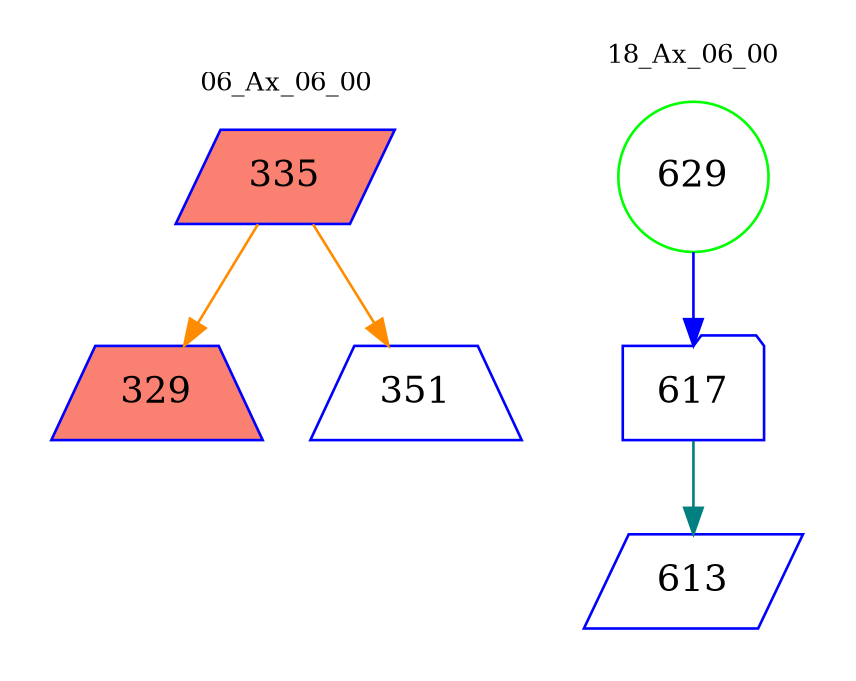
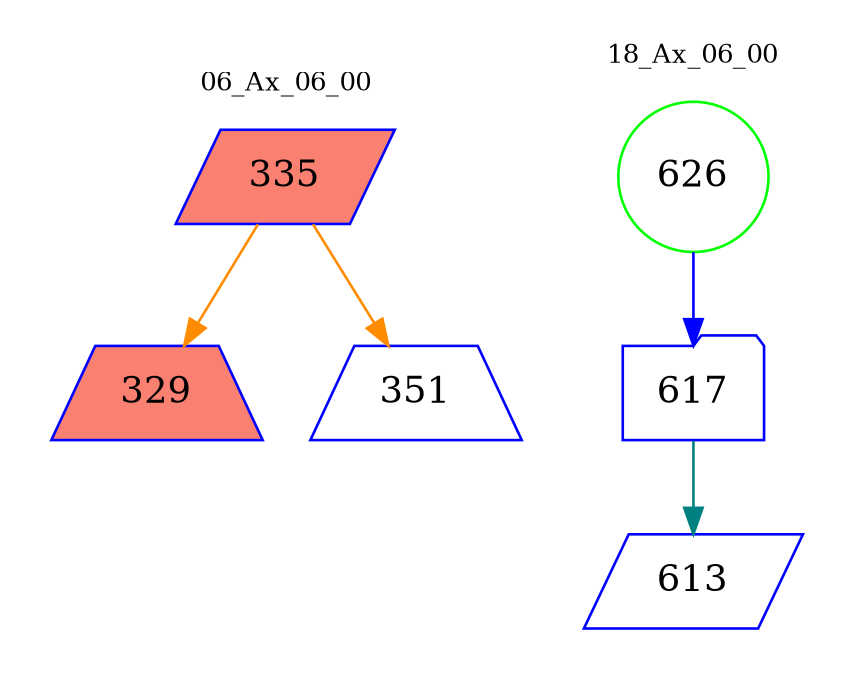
node "629": label "629" -> "626"
